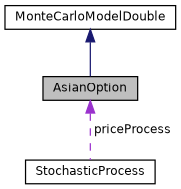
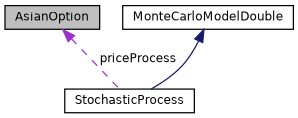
edge "AsianOption" -> "MonteCarloModelDouble": now "StochasticProcess" -> "MonteCarloModelDouble"
